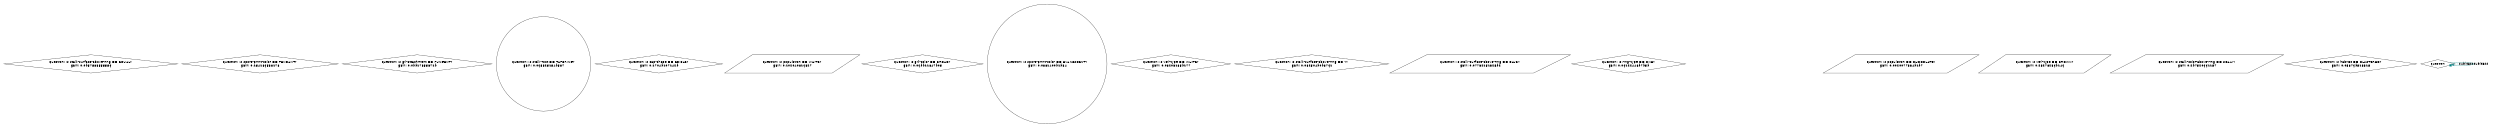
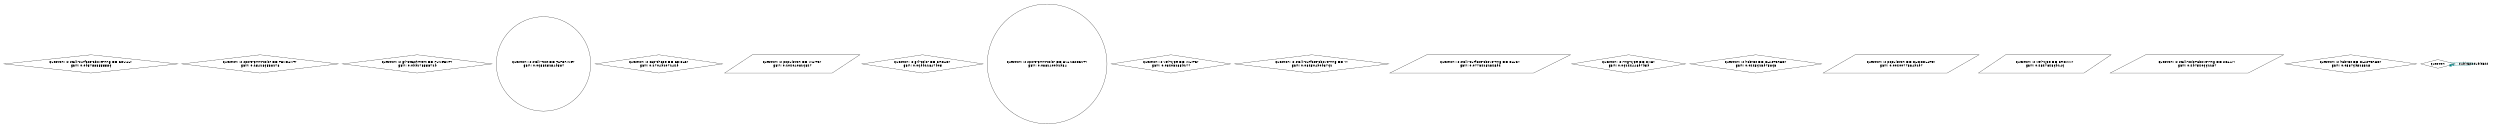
node "question: Is habitat == CLUSTERED? gain: 0.0225613975863": added
